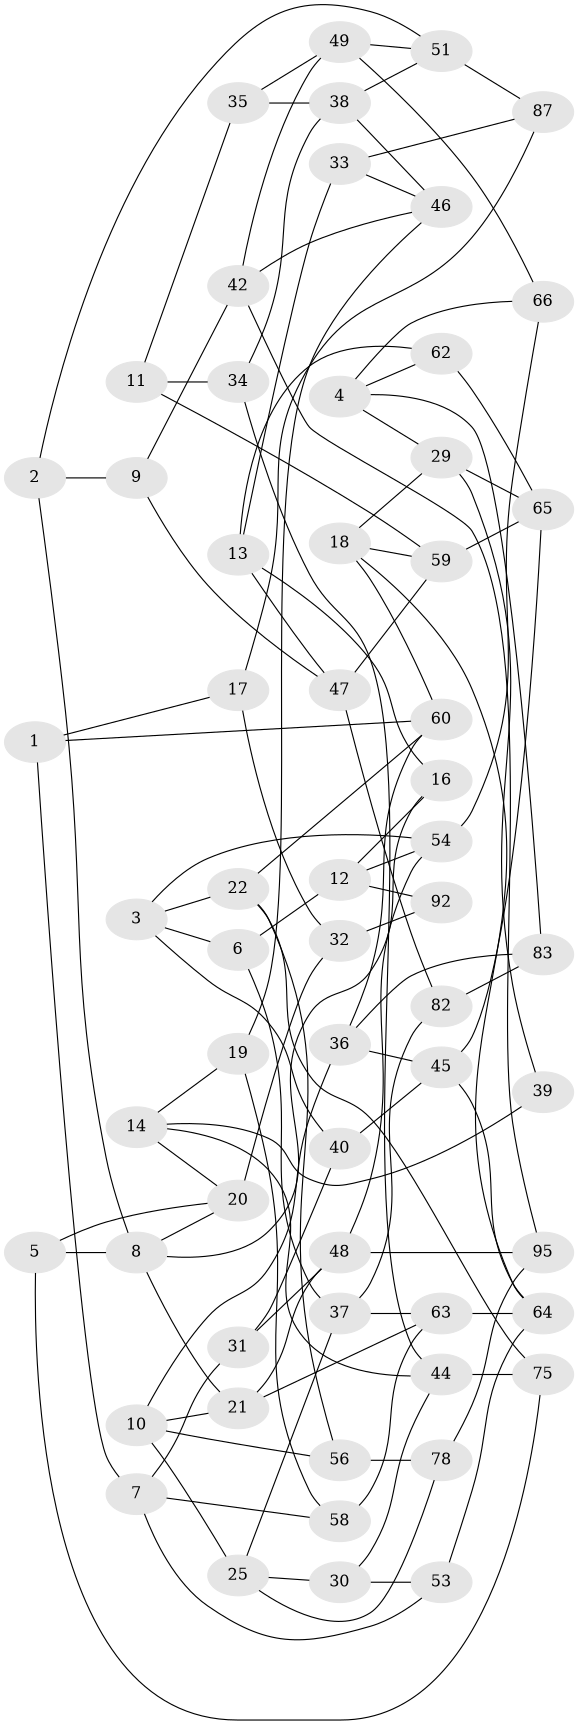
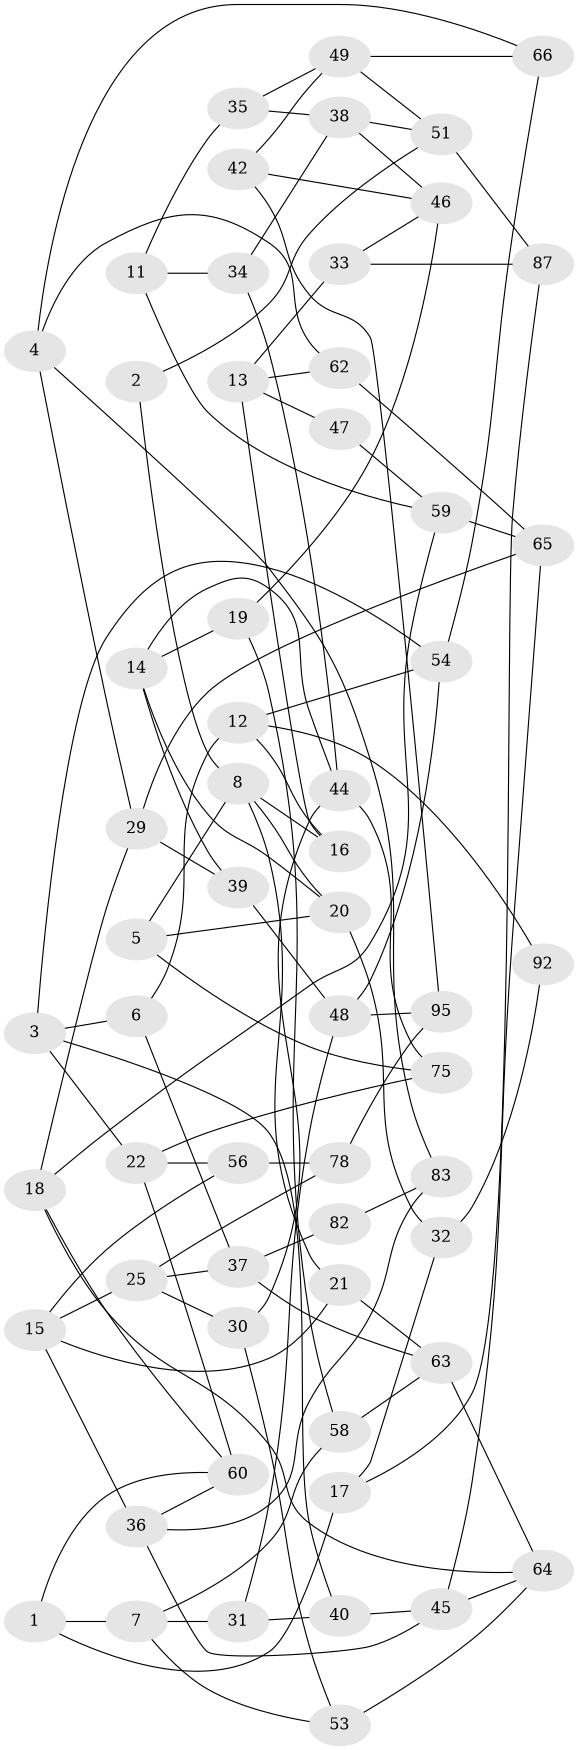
node "9": removed
edge "47" -- "82": removed
edge "48" -- "21": now "48" -- "39"
node "10": label "10" -> "15"
